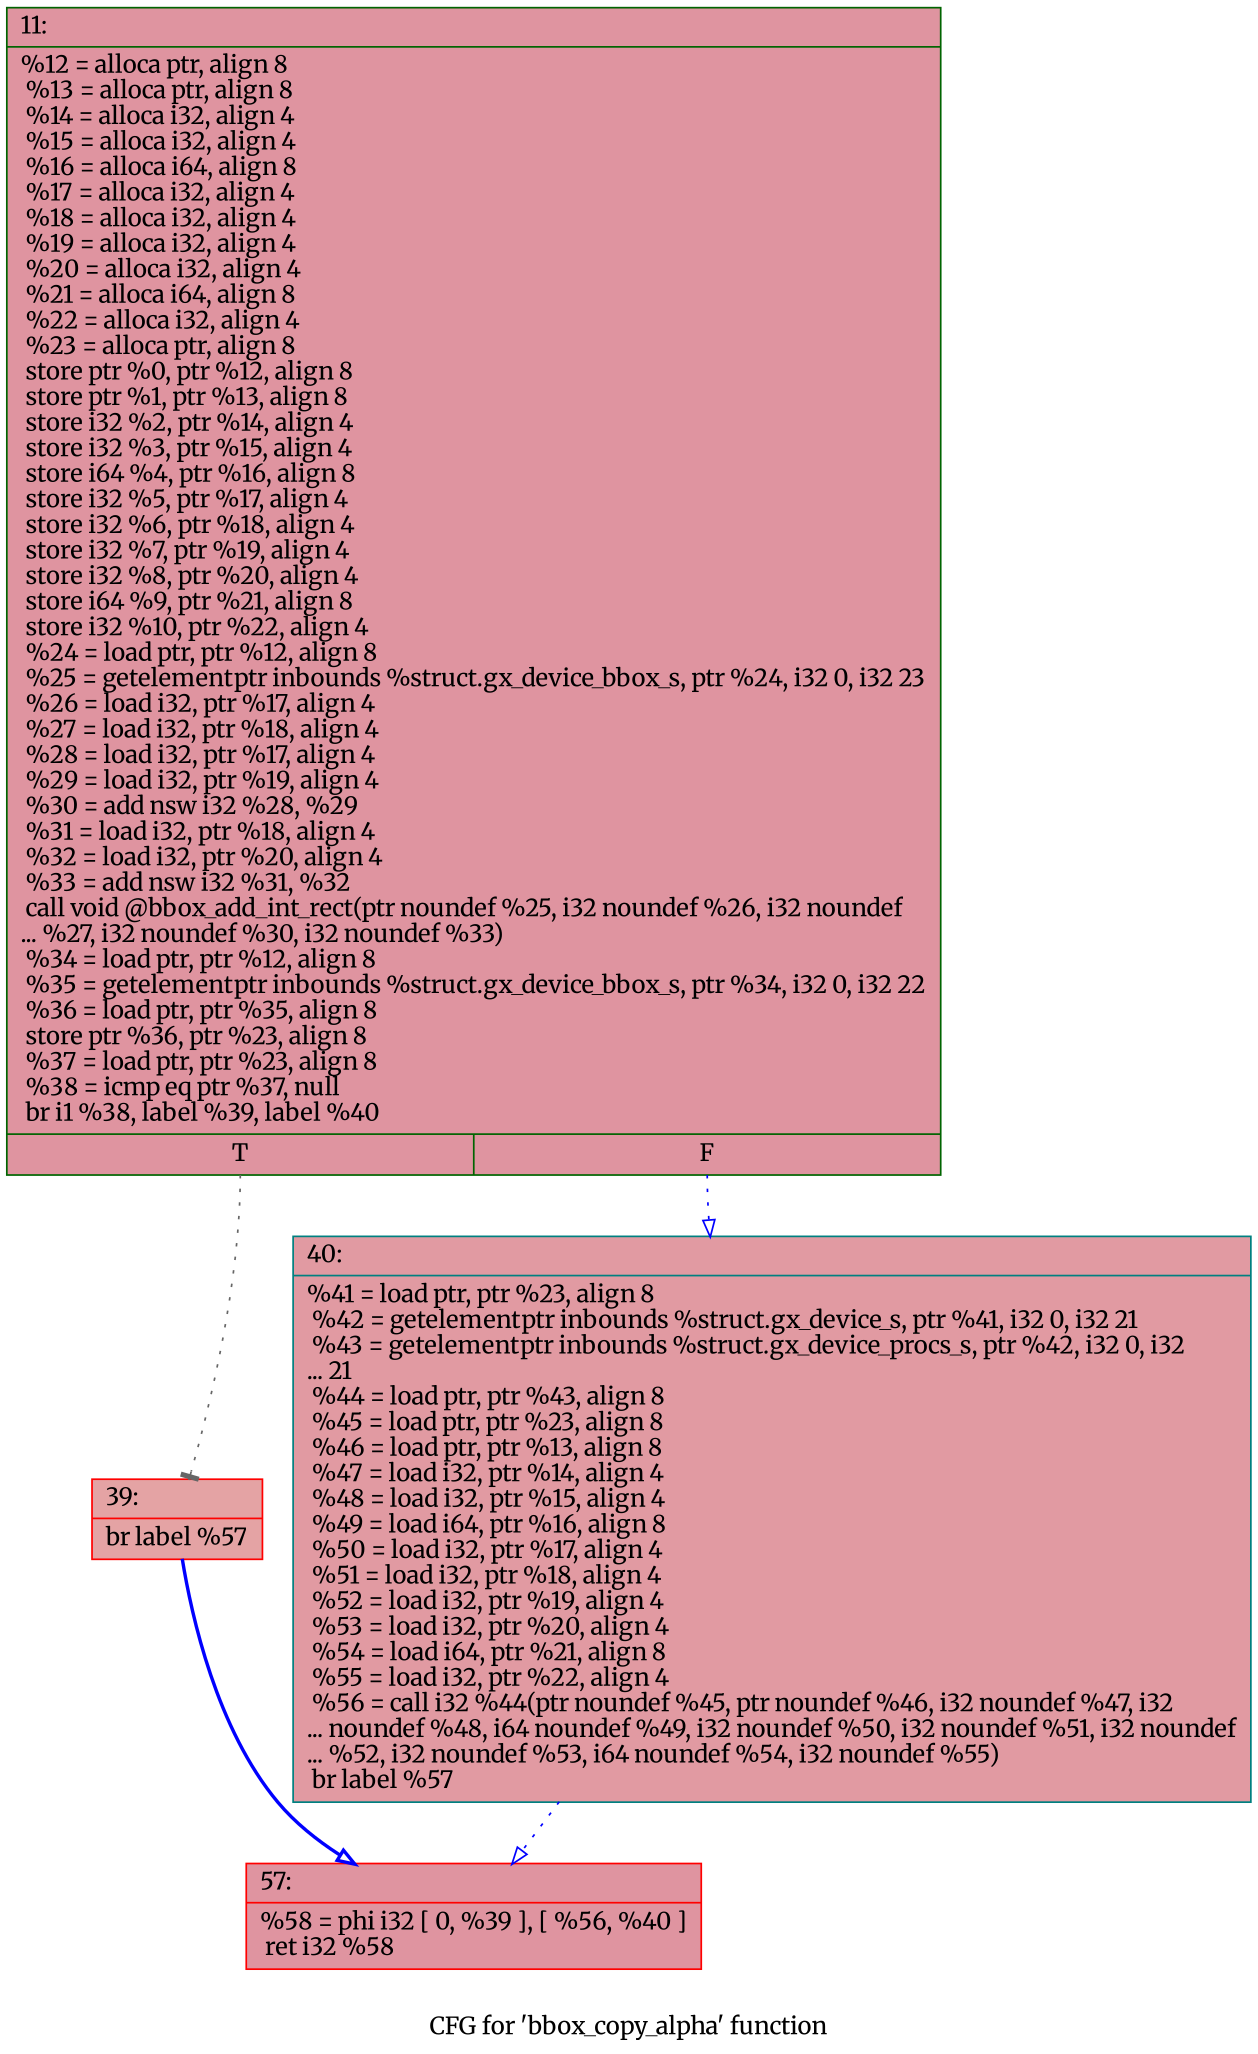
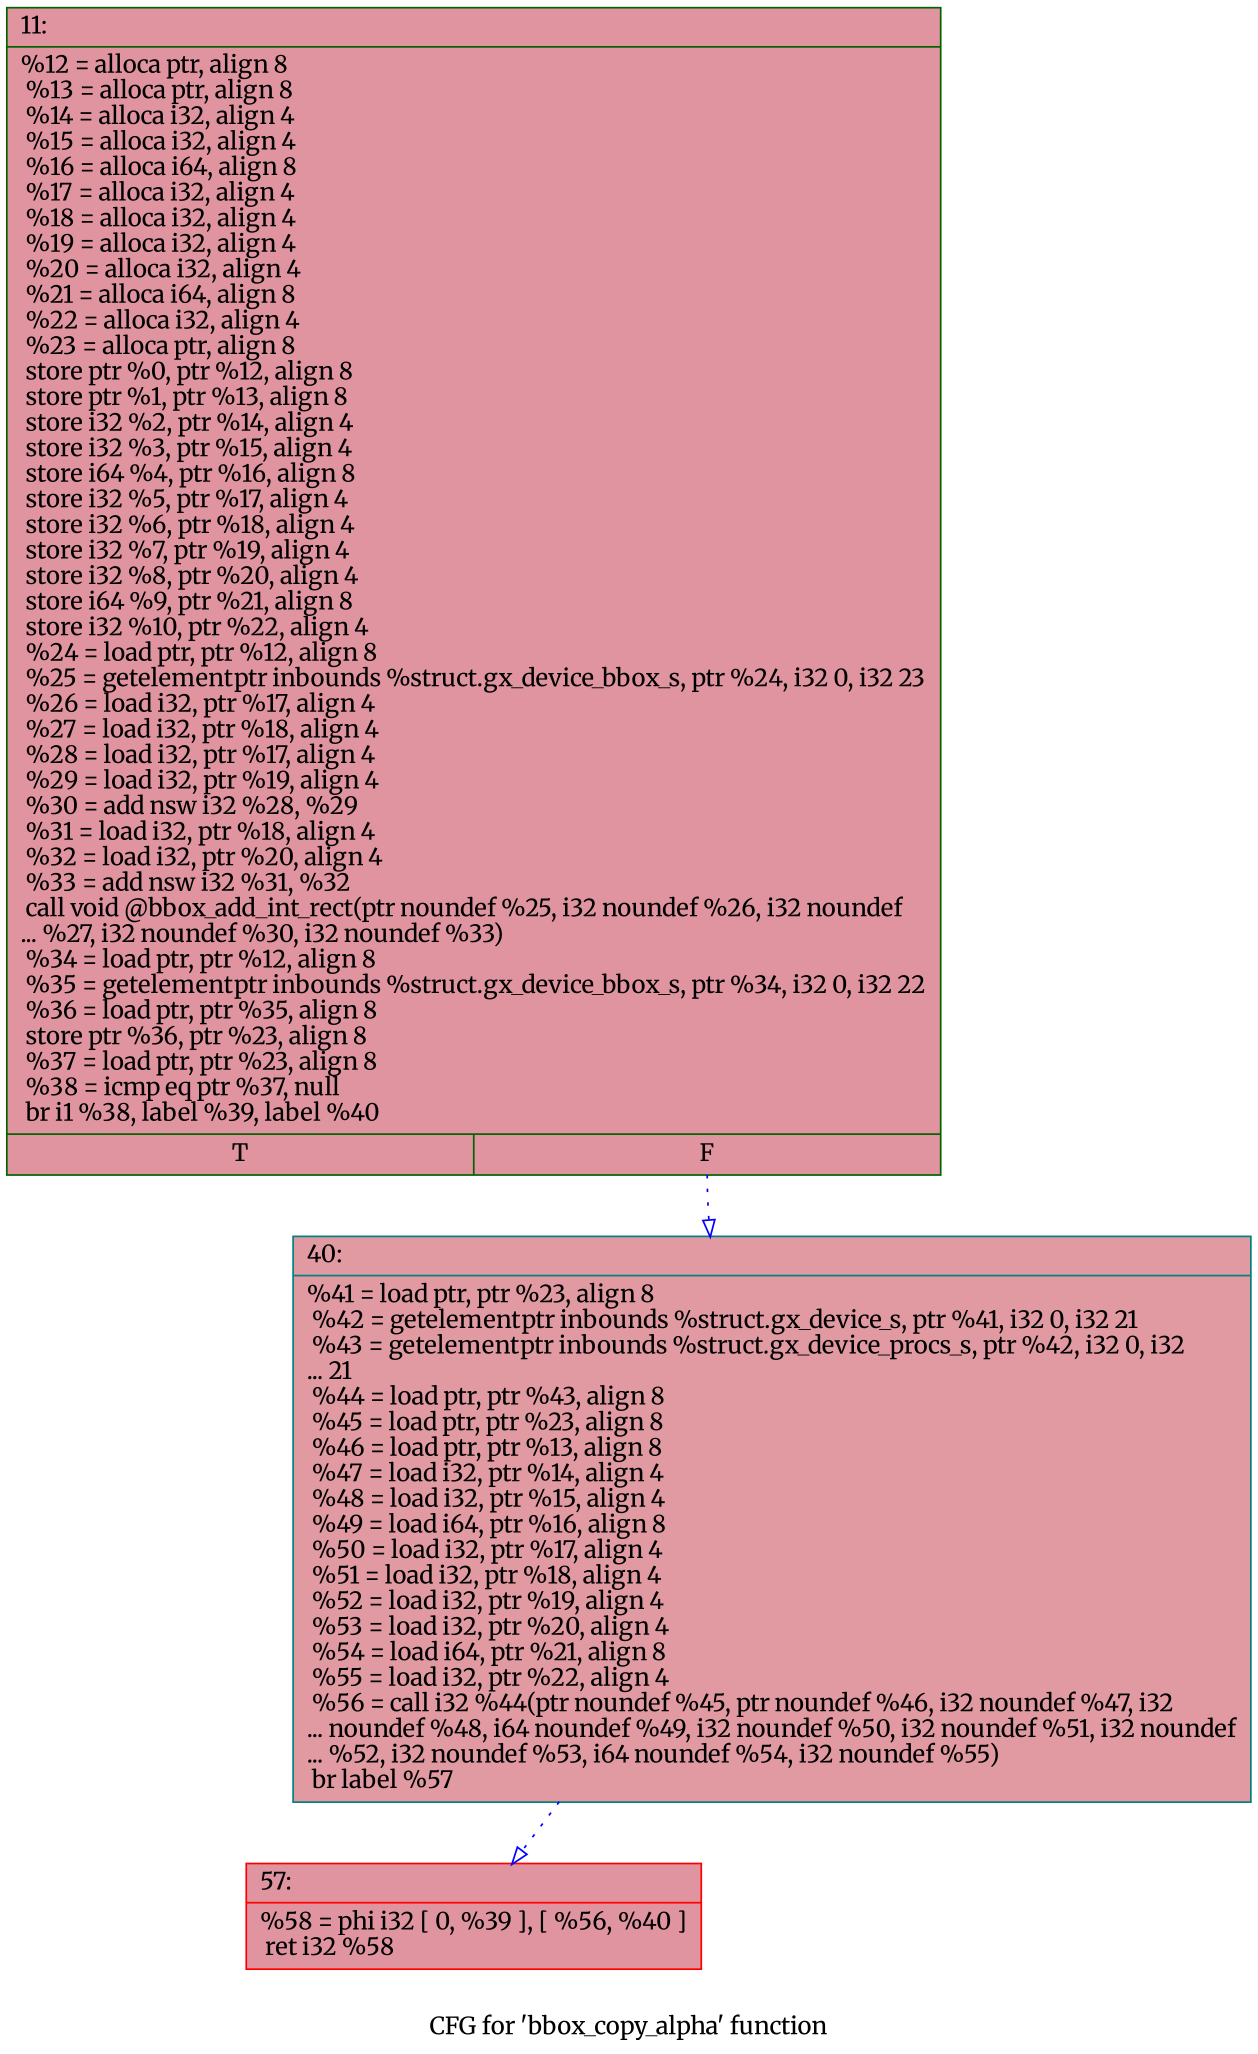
node "39:": removed
